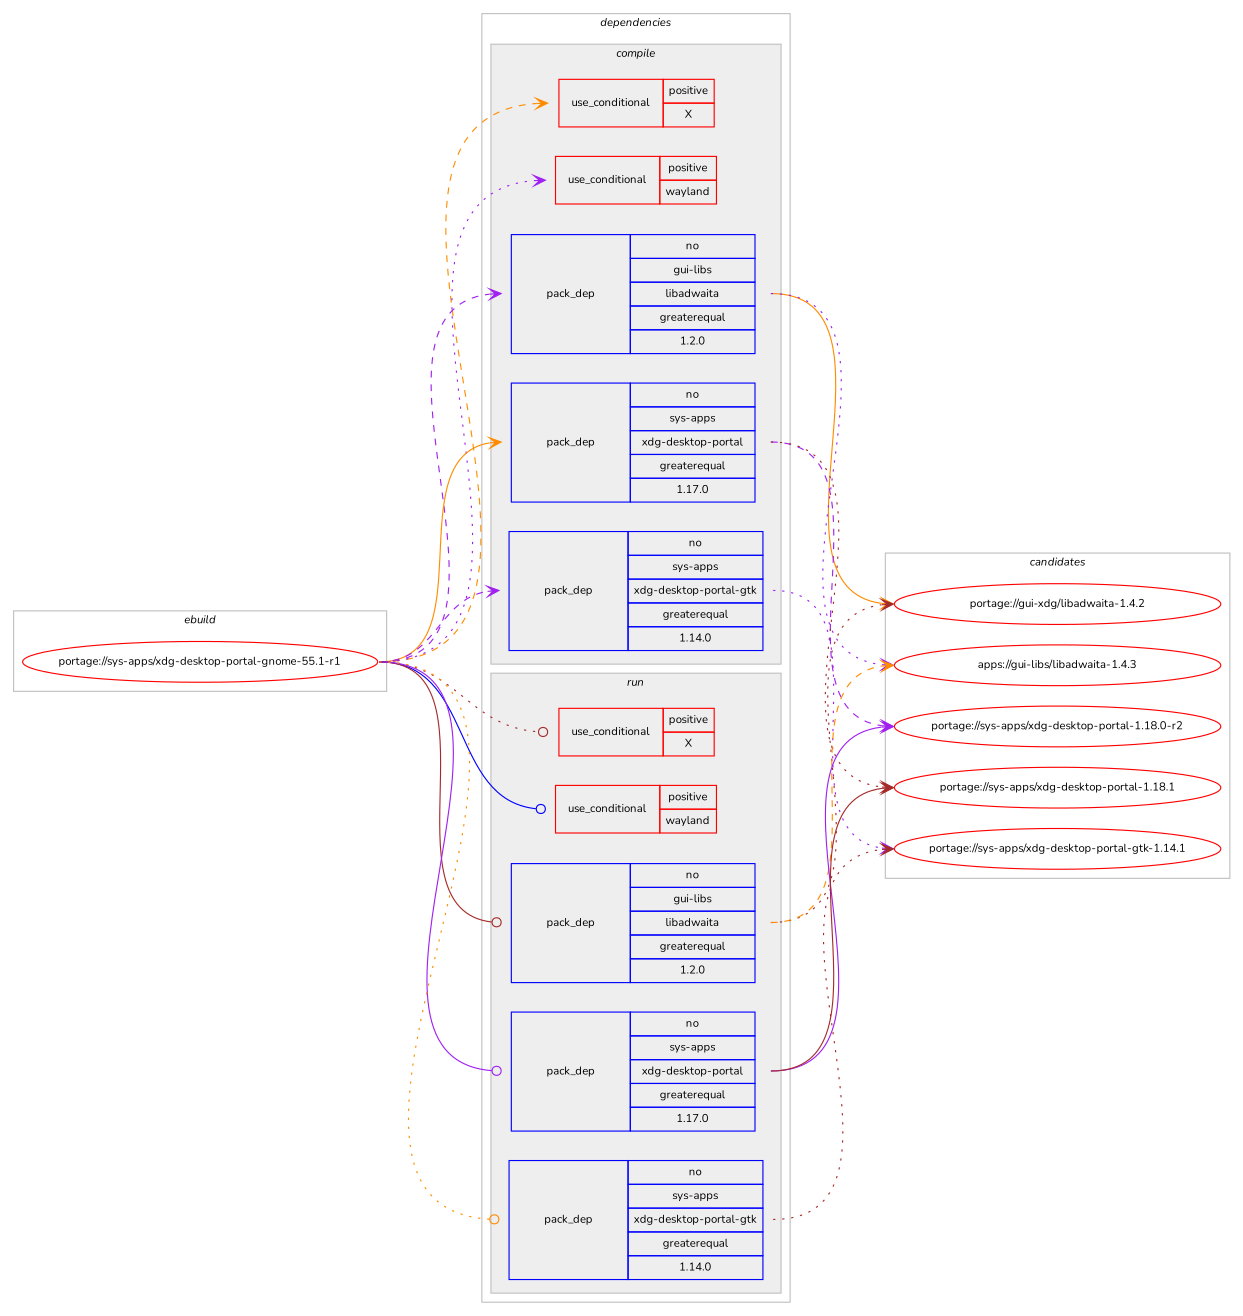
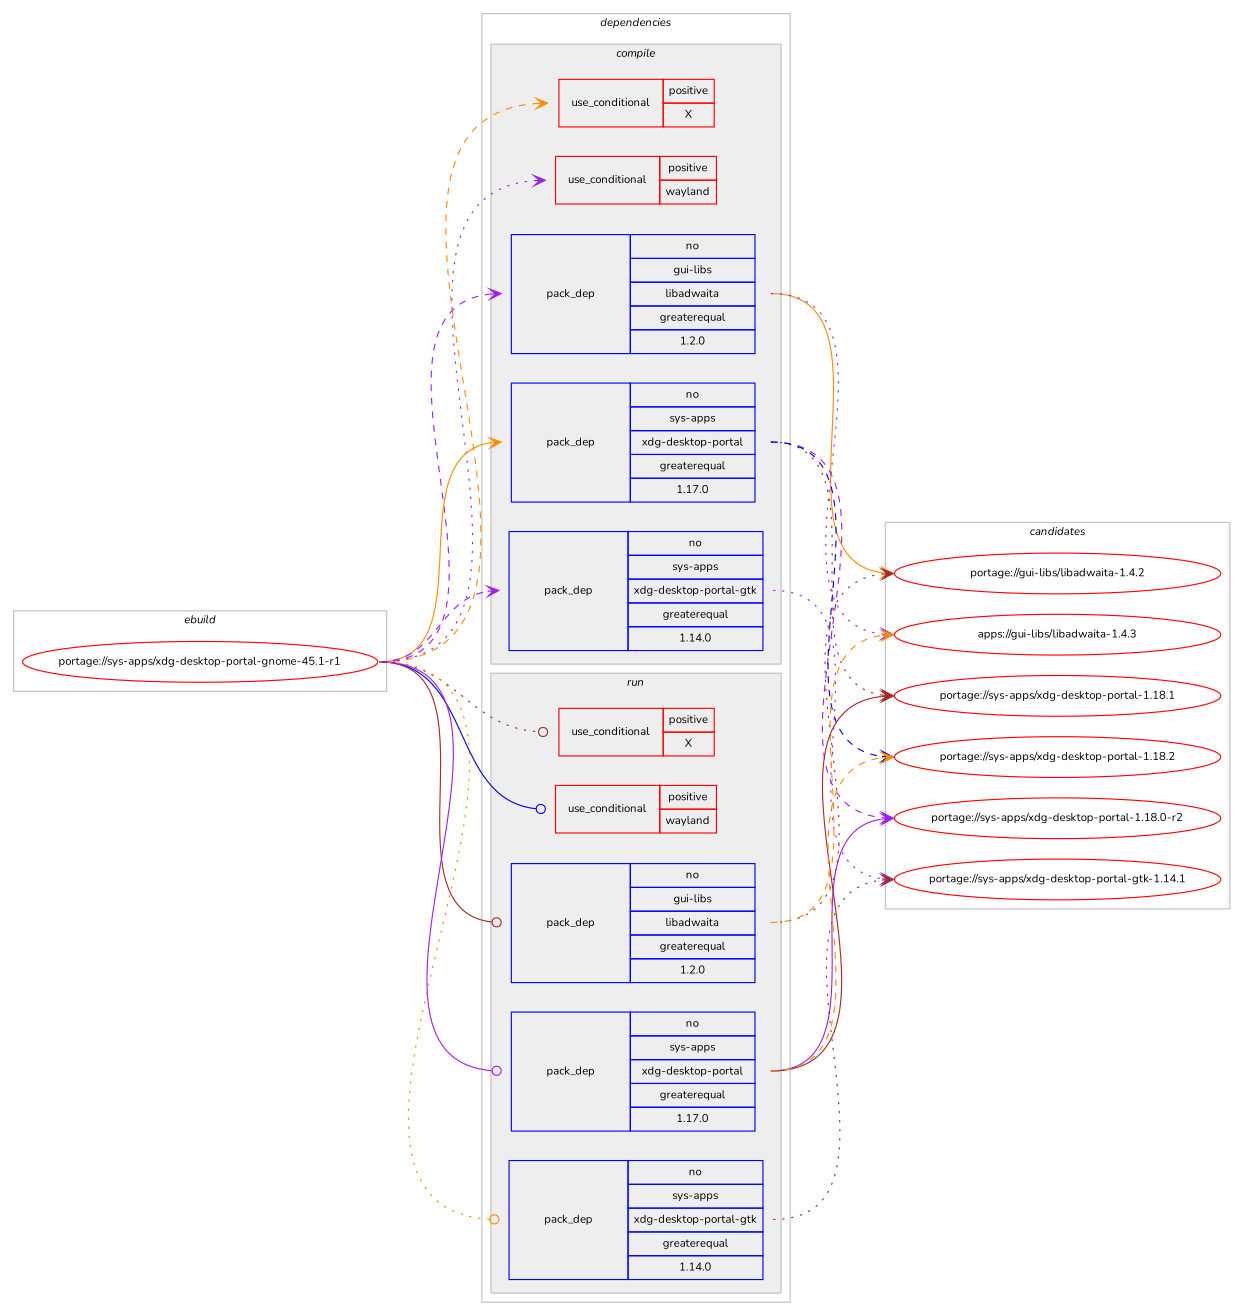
node "portage://gui-xdg/libadwaita-1.4.2": label "portage://gui-xdg/libadwaita-1.4.2" -> "portage://gui-libs/libadwaita-1.4.2"
node "portage://sys-apps/xdg-desktop-portal-gnome-55.1-r1": label "portage://sys-apps/xdg-desktop-portal-gnome-55.1-r1" -> "portage://sys-apps/xdg-desktop-portal-gnome-45.1-r1"
node "portage://sys-apps/xdg-desktop-portal-1.18.2": added
